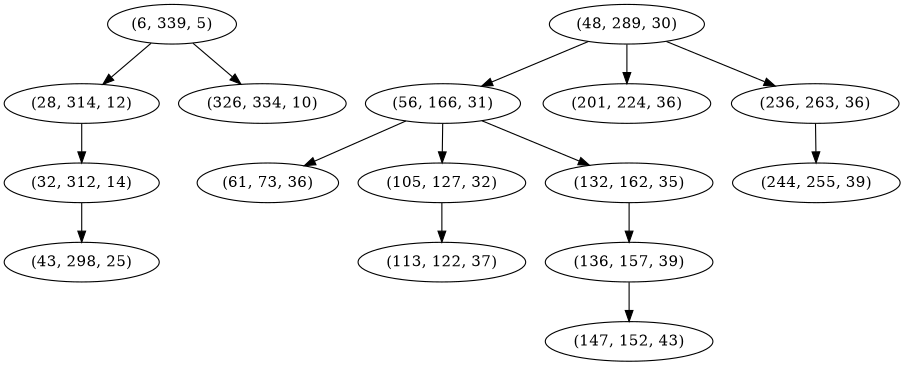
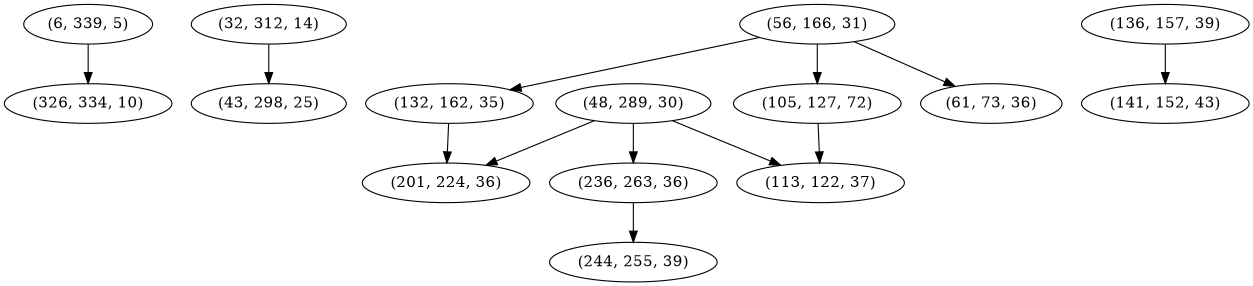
edge "(48, 289, 30)" -> "(56, 166, 31)": now "(48, 289, 30)" -> "(113, 122, 37)"
node "(28, 314, 12)": removed
node "(105, 127, 32)": label "(105, 127, 32)" -> "(105, 127, 72)"
edge "(132, 162, 35)" -> "(136, 157, 39)": now "(132, 162, 35)" -> "(201, 224, 36)"
node "(147, 152, 43)": label "(147, 152, 43)" -> "(141, 152, 43)"
